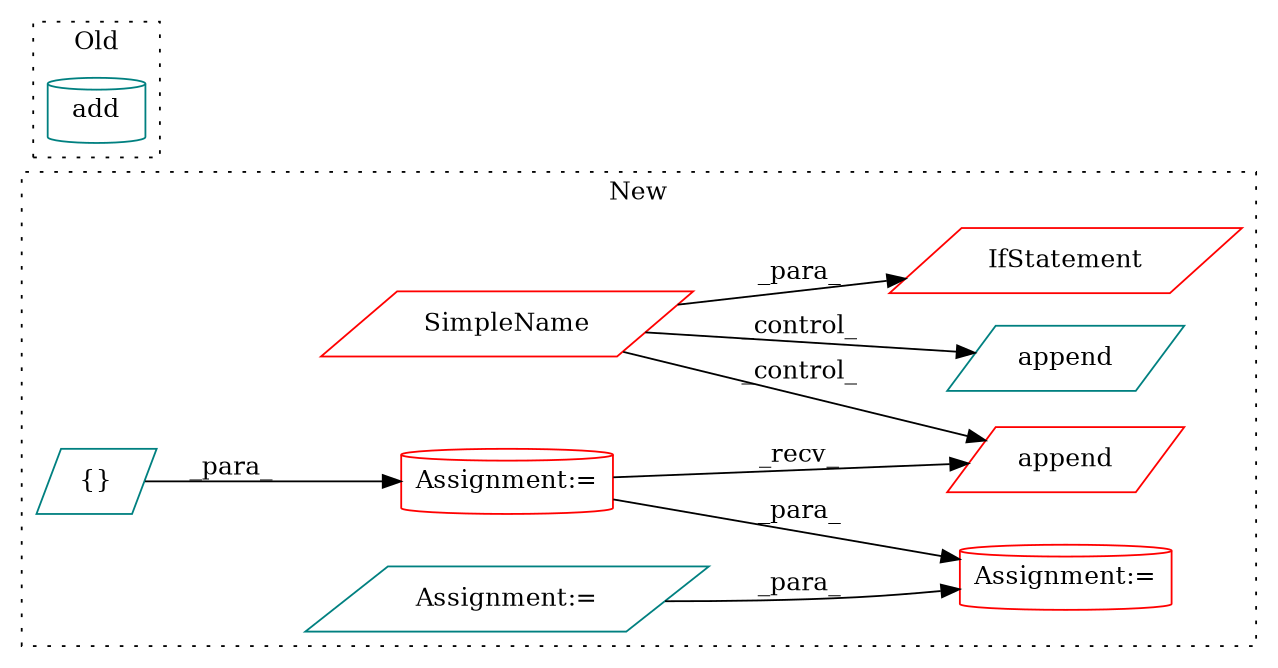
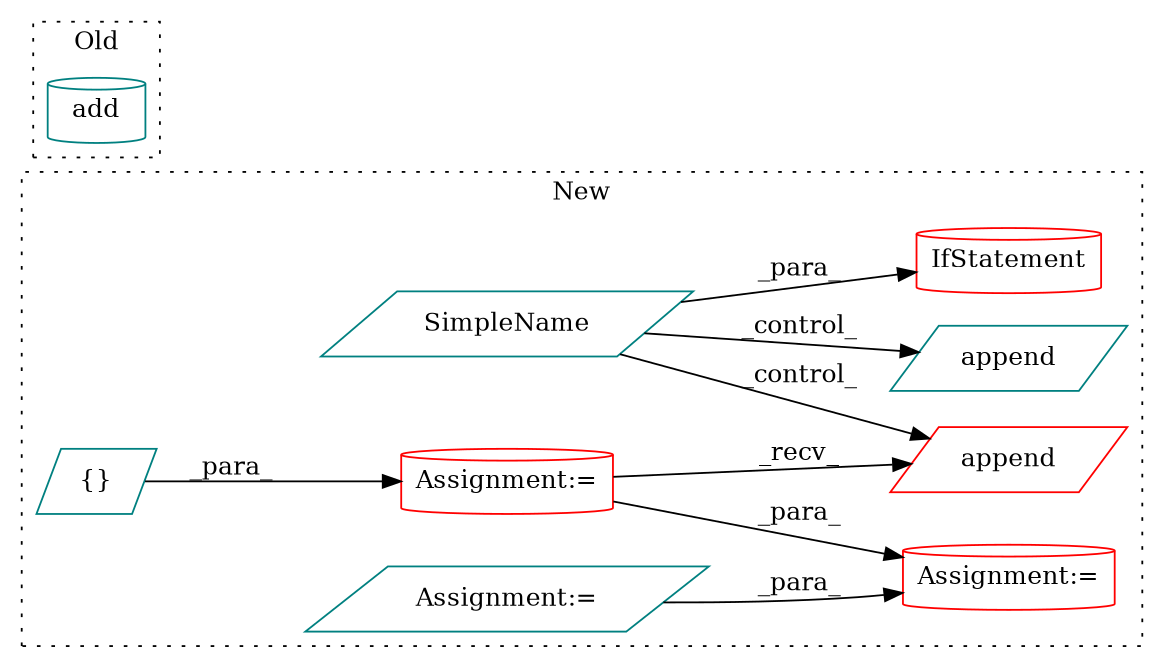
node "IfStatement": shape parallelogram -> cylinder
node "SimpleName": color red -> teal
